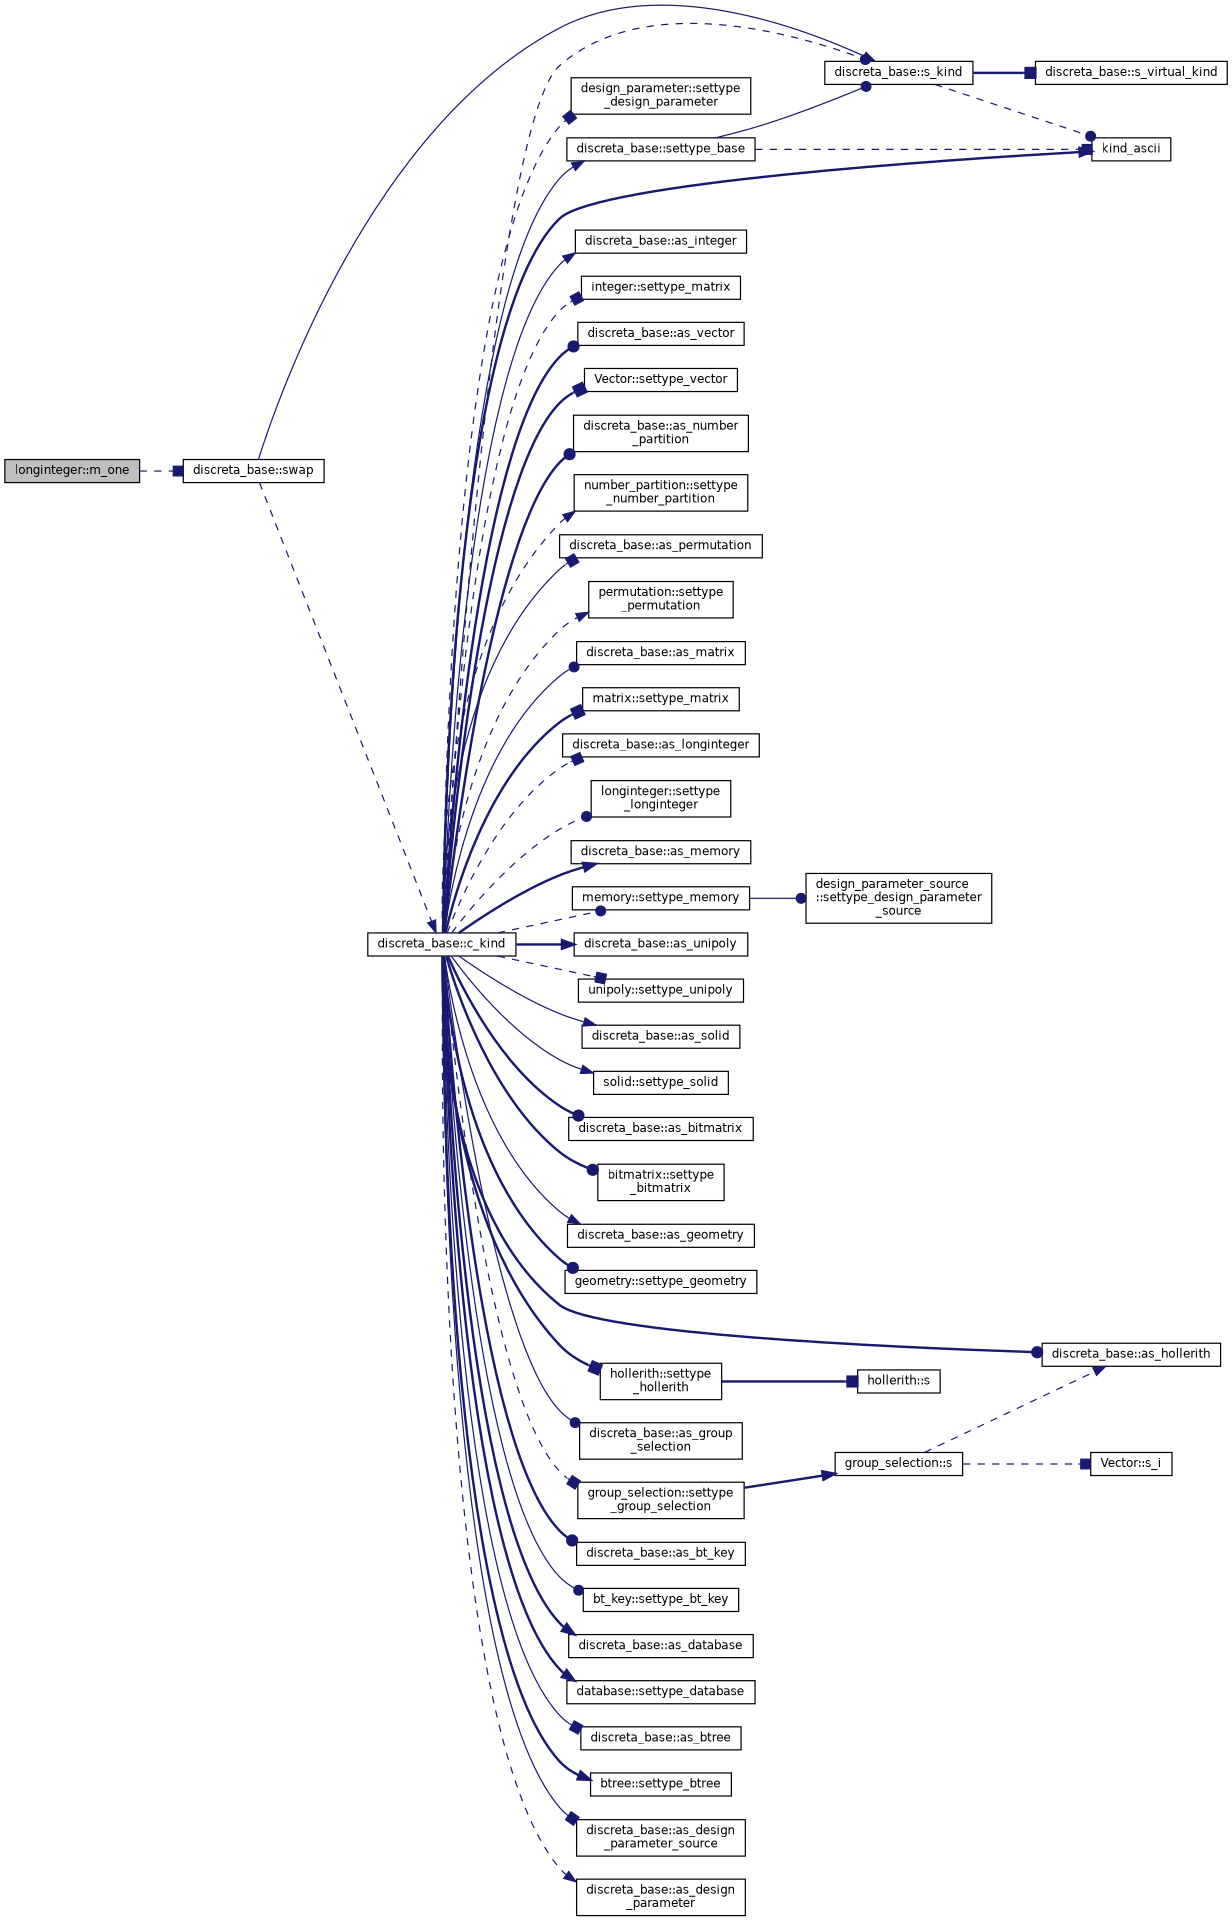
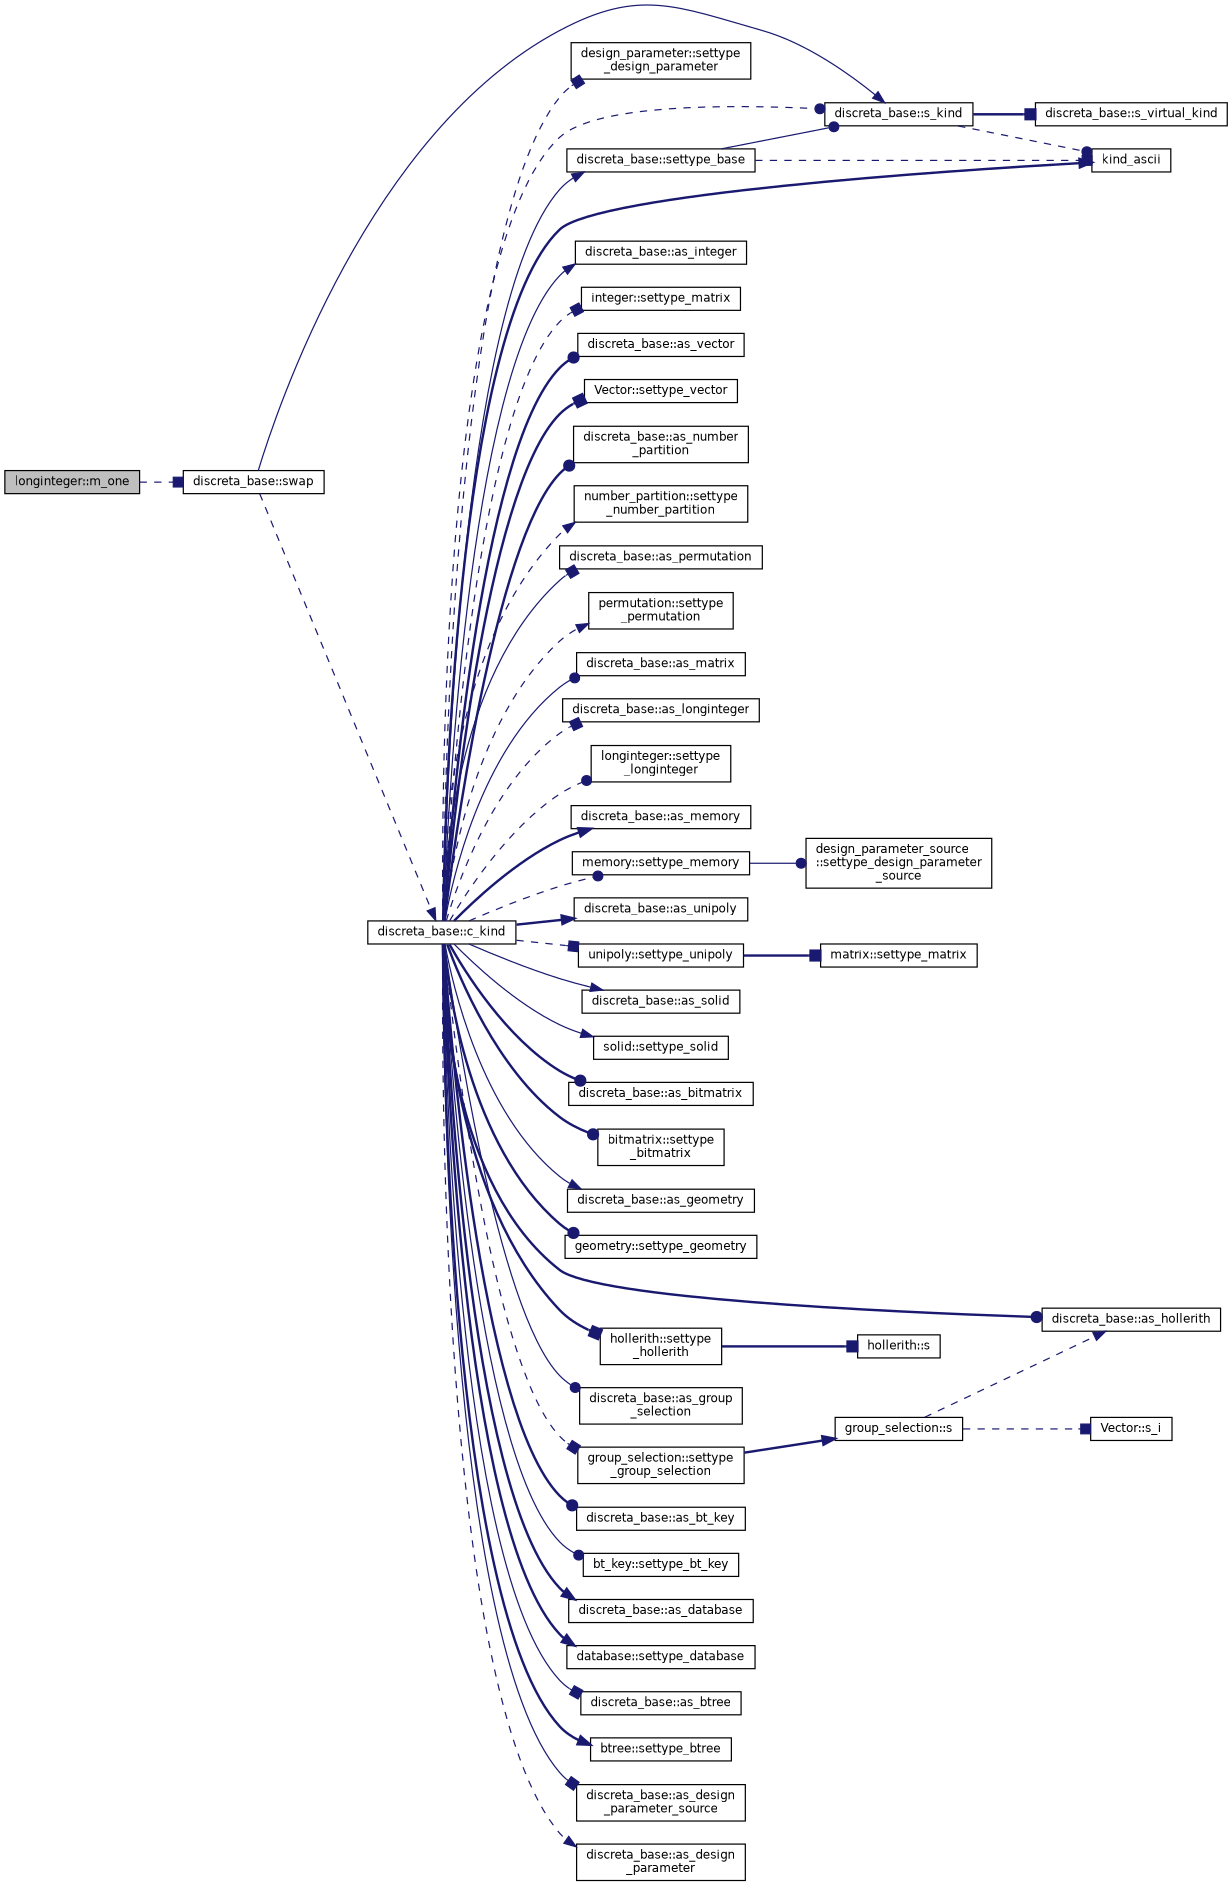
edge "discreta_base::c_kind" -> "matrix::settype_matrix": now "unipoly::settype_unipoly" -> "matrix::settype_matrix"
